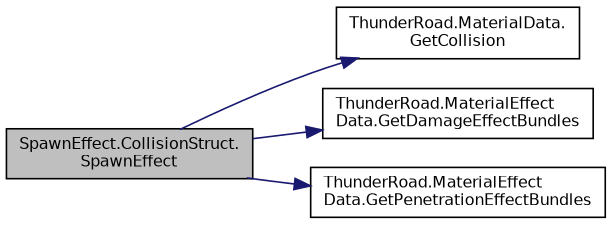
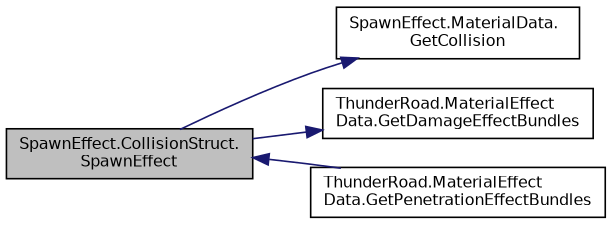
node "ThunderRoad.MaterialData. GetCollision": label "ThunderRoad.MaterialData. GetCollision" -> "SpawnEffect.MaterialData. GetCollision"
edge "SpawnEffect.CollisionStruct. SpawnEffect" -> "ThunderRoad.MaterialEffect Data.GetPenetrationEffectBundles": reversed
